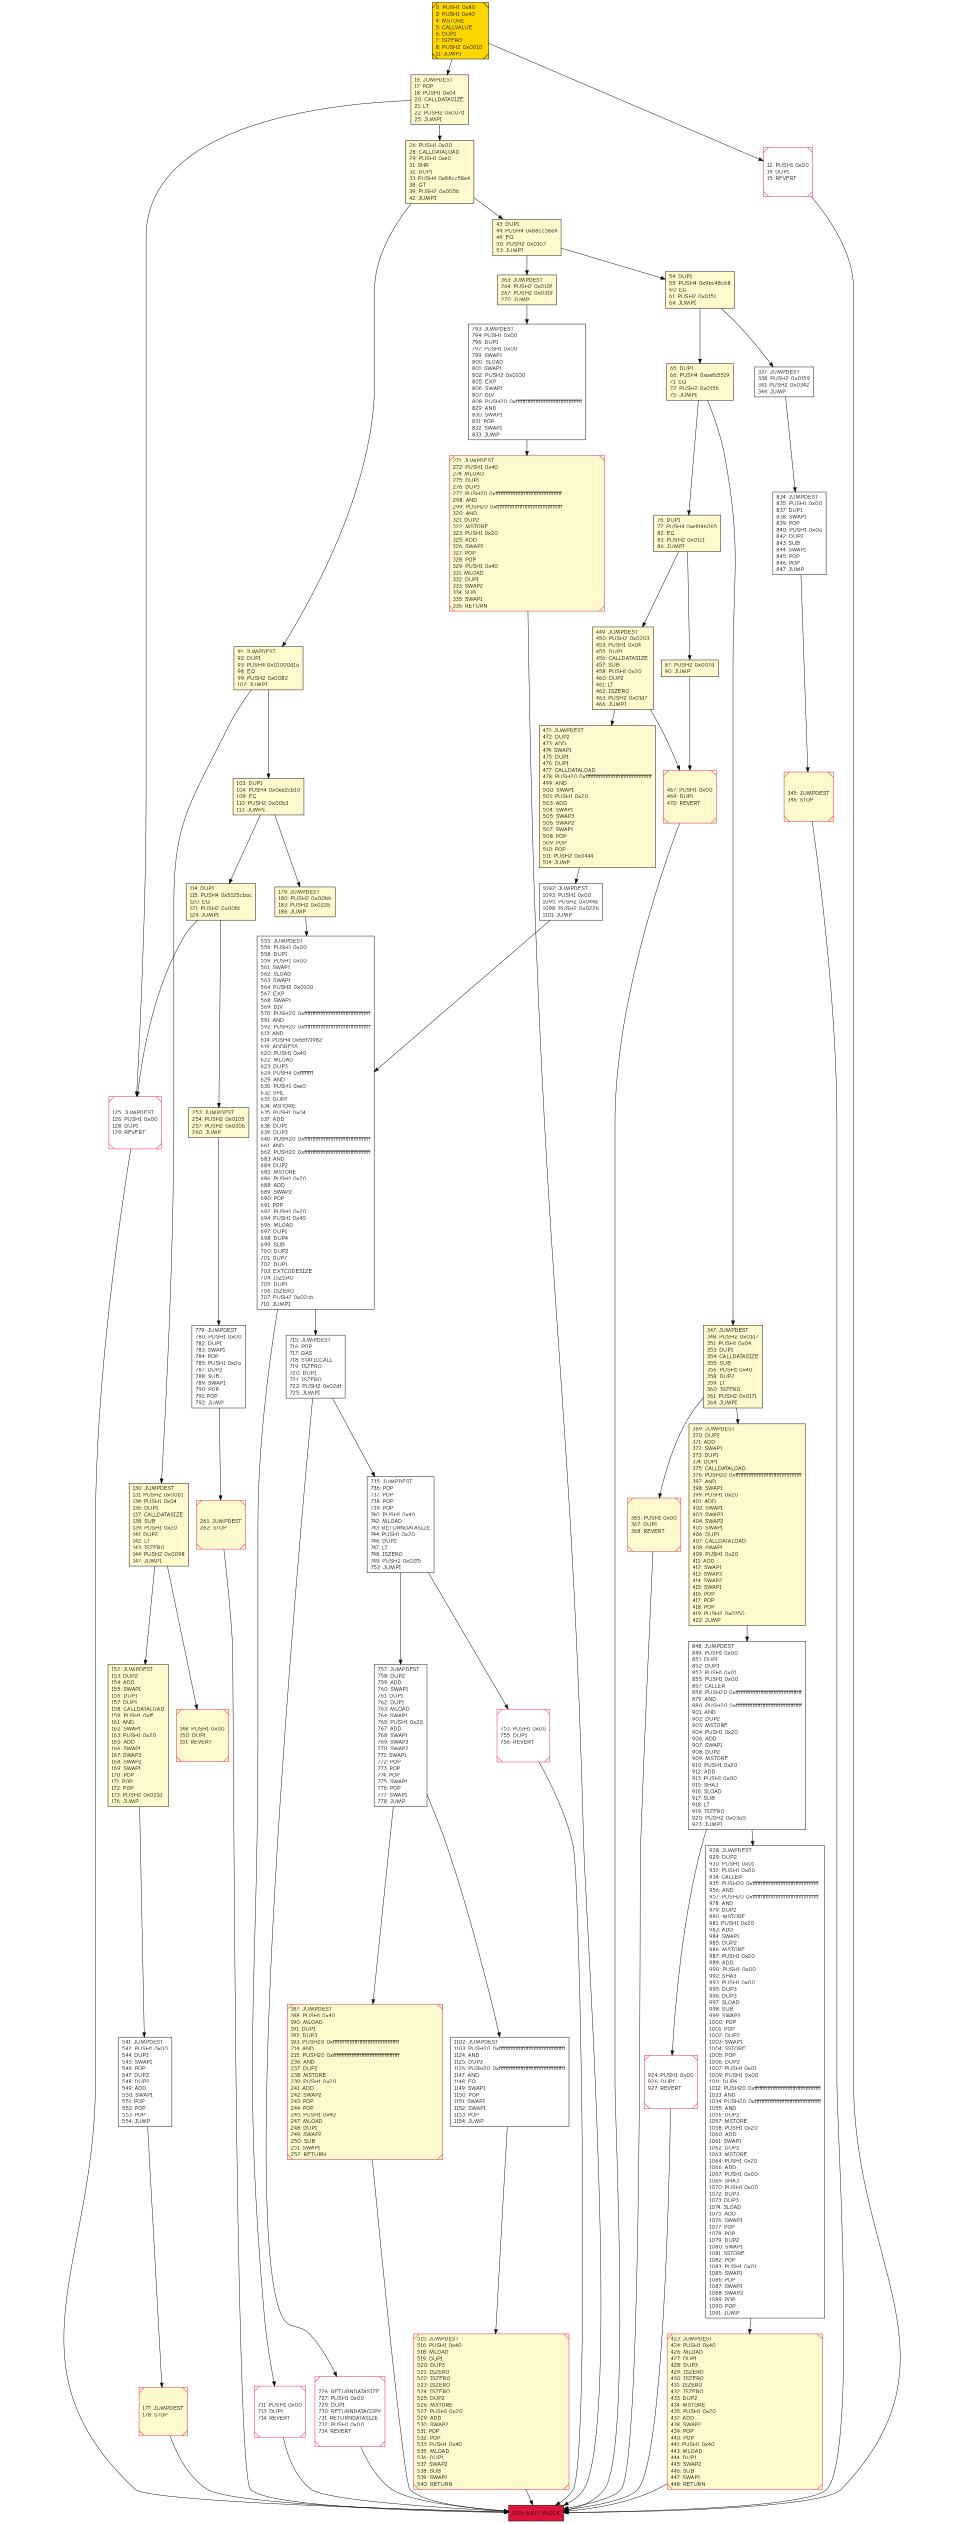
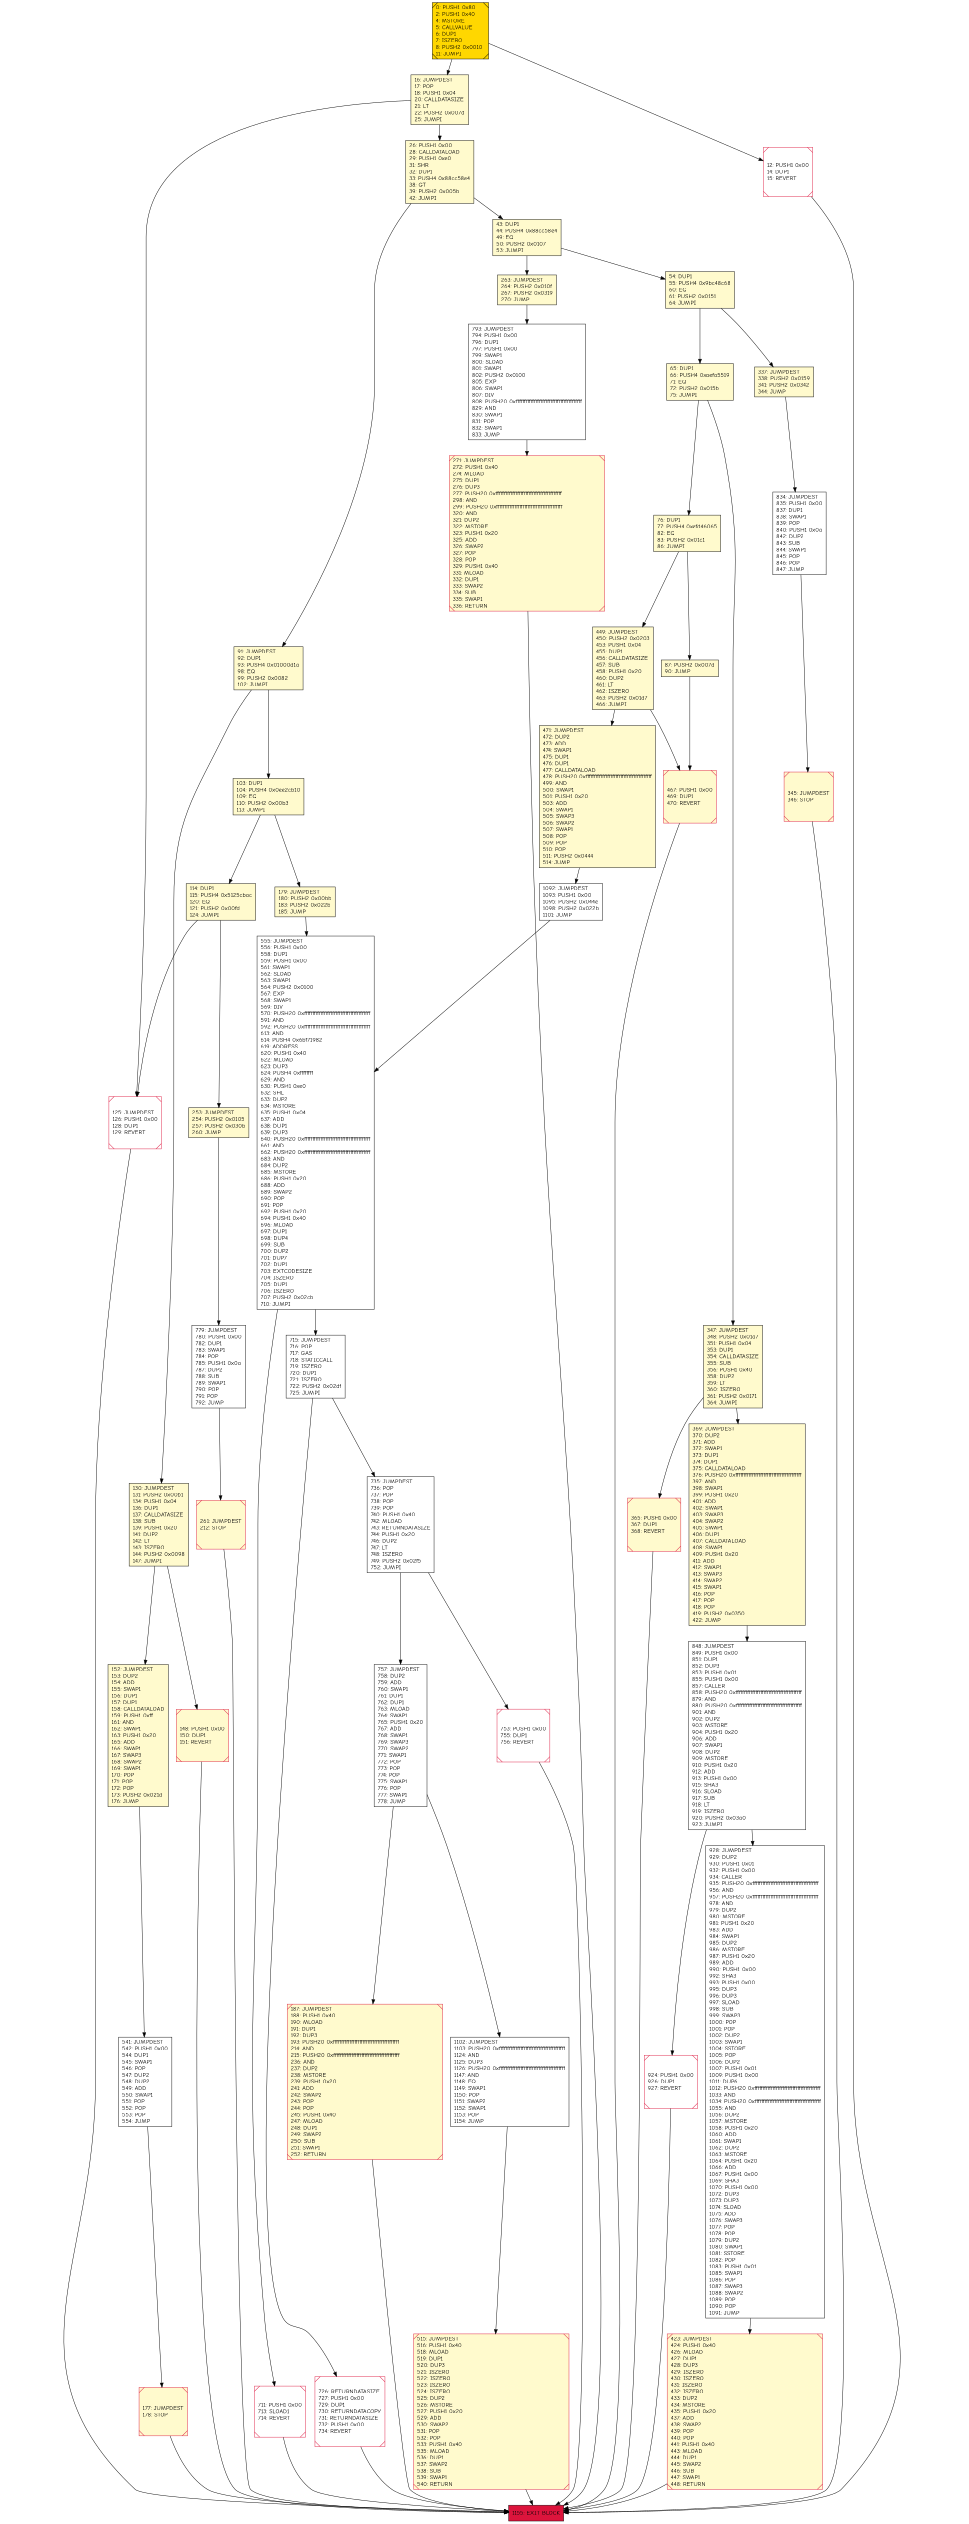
node "363: JUMPDEST 264: PUSH2 0x010f 267: PUSH2 0x0319 270: JUMP": label "363: JUMPDEST 264: PUSH2 0x010f 267: PUSH2 0x0319 270: JUMP" -> "263: JUMPDEST 264: PUSH2 0x010f 267: PUSH2 0x0319 270: JUMP"
node "337: JUMPDEST 338: PUSH2 0x0159 341: PUSH2 0x0342 344: JUMP": fillcolor white -> lemonchiffon
node "179: JUMPDEST 180: PUSH2 0x00bb 183: PUSH2 0x022b 186: JUMP": label "179: JUMPDEST 180: PUSH2 0x00bb 183: PUSH2 0x022b 186: JUMP" -> "179: JUMPDEST 180: PUSH2 0x00bb 183: PUSH2 0x022b 185: JUMP"
node "261: JUMPDEST 262: STOP": label "261: JUMPDEST 262: STOP" -> "261: JUMPDEST 212: STOP"
edge "148: PUSH1 0x00 150: DUP1 151: REVERT" -> "1155: EXIT BLOCK": added
node "711: PUSH1 0x00 713: DUP1 714: REVERT": label "711: PUSH1 0x00 713: DUP1 714: REVERT" -> "711: PUSH1 0x00 713: SLOAD1 714: REVERT"
